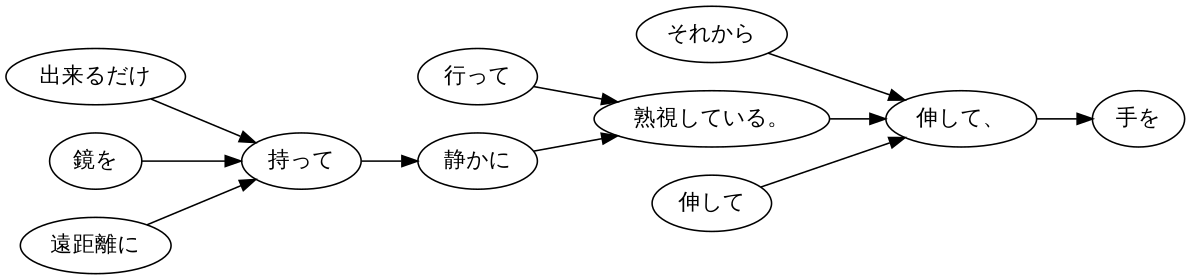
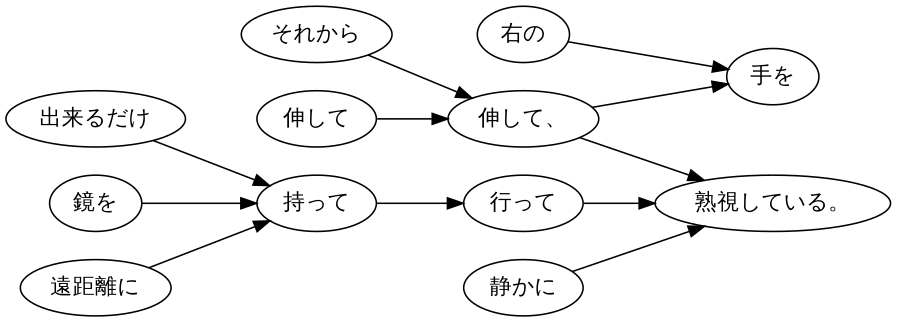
node "右の": added
edge "熟視している。" -> "伸して、": reversed
edge "持って" -> "静かに": now "持って" -> "行って"
